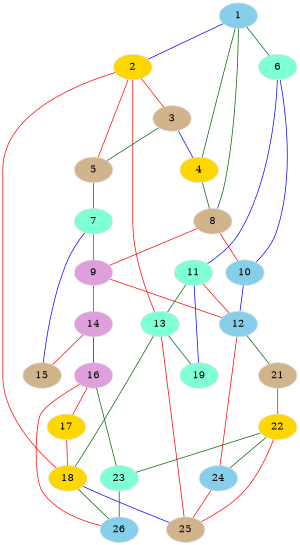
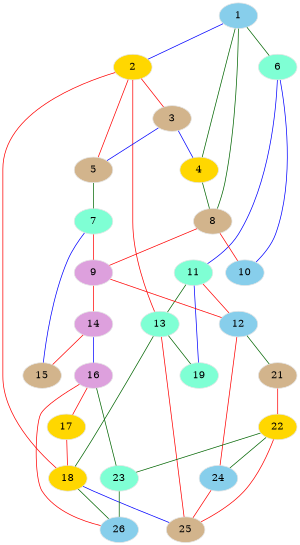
edge "3" -- "5": color darkgreen -> blue
edge "10" -- "12": removed
